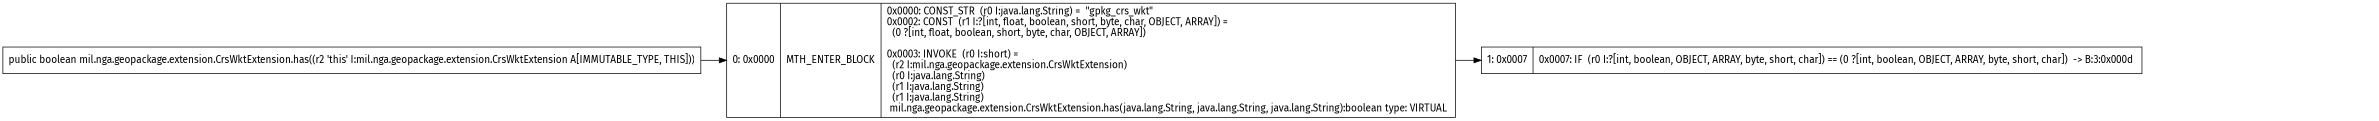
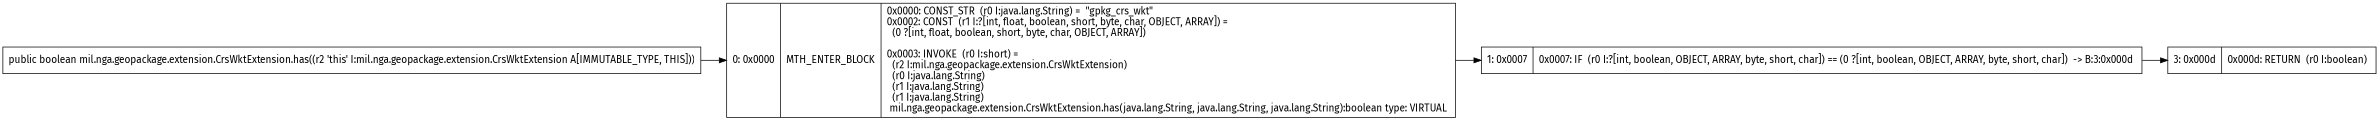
node "3: 0x000d": added
